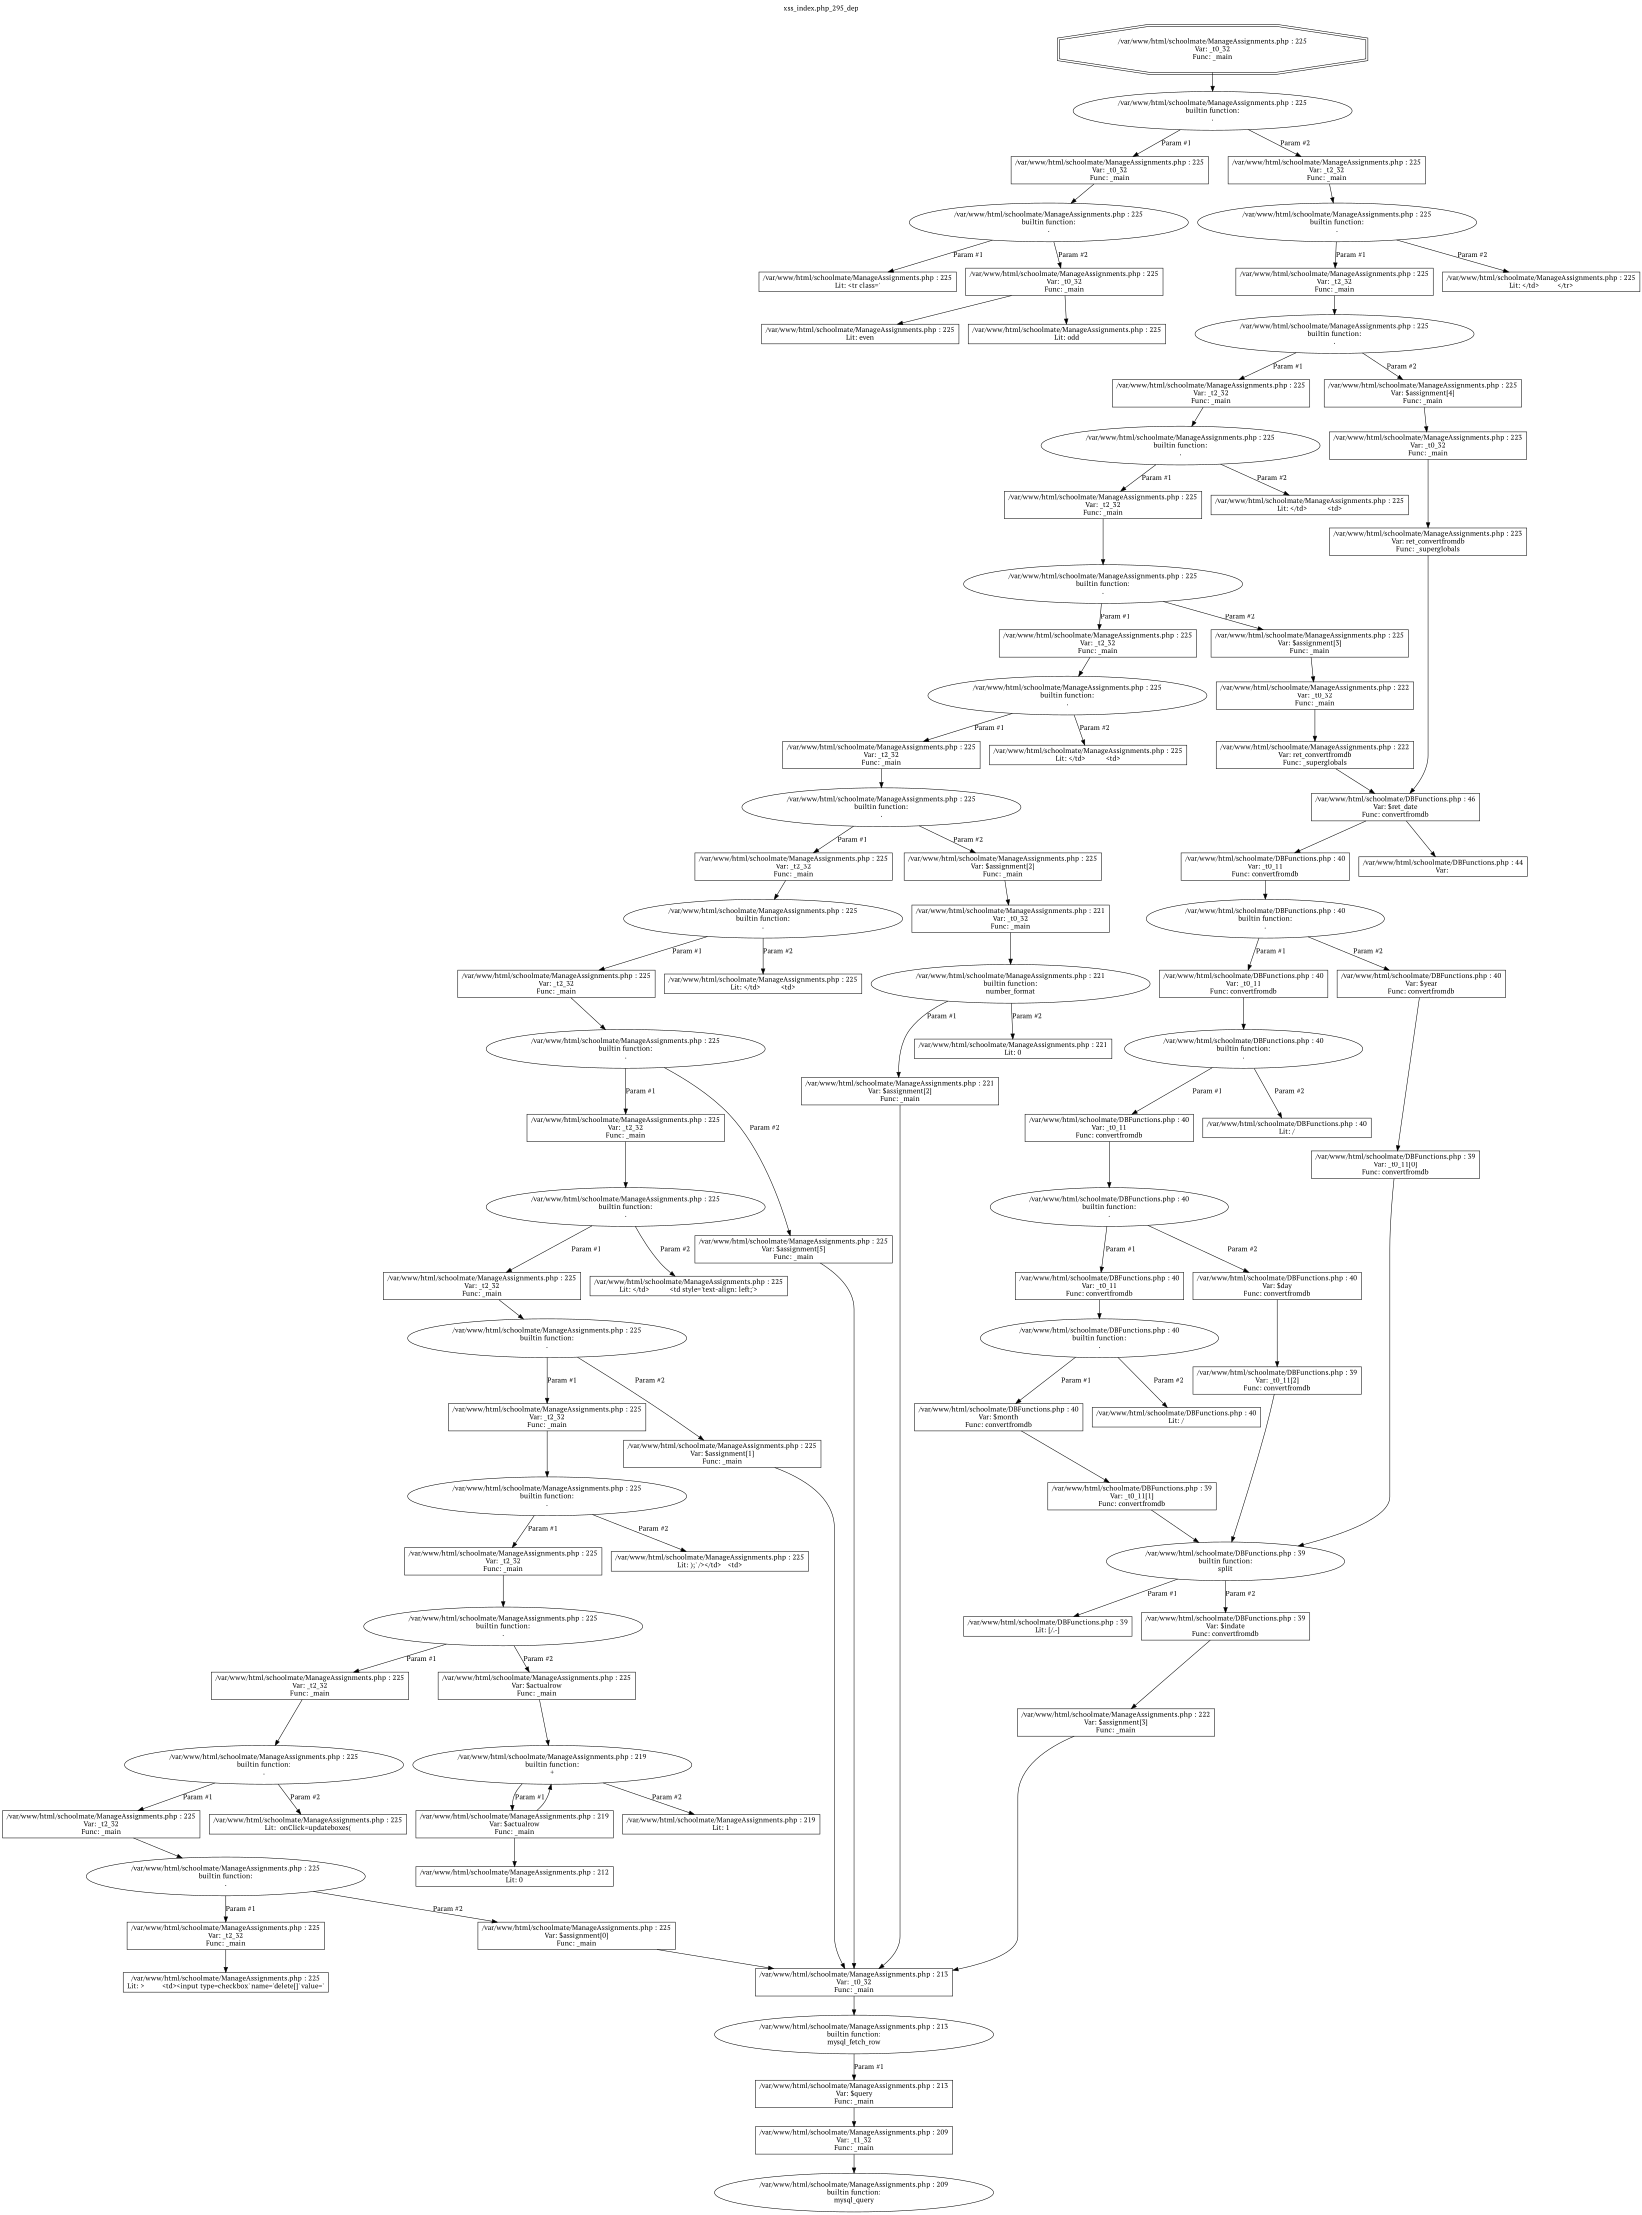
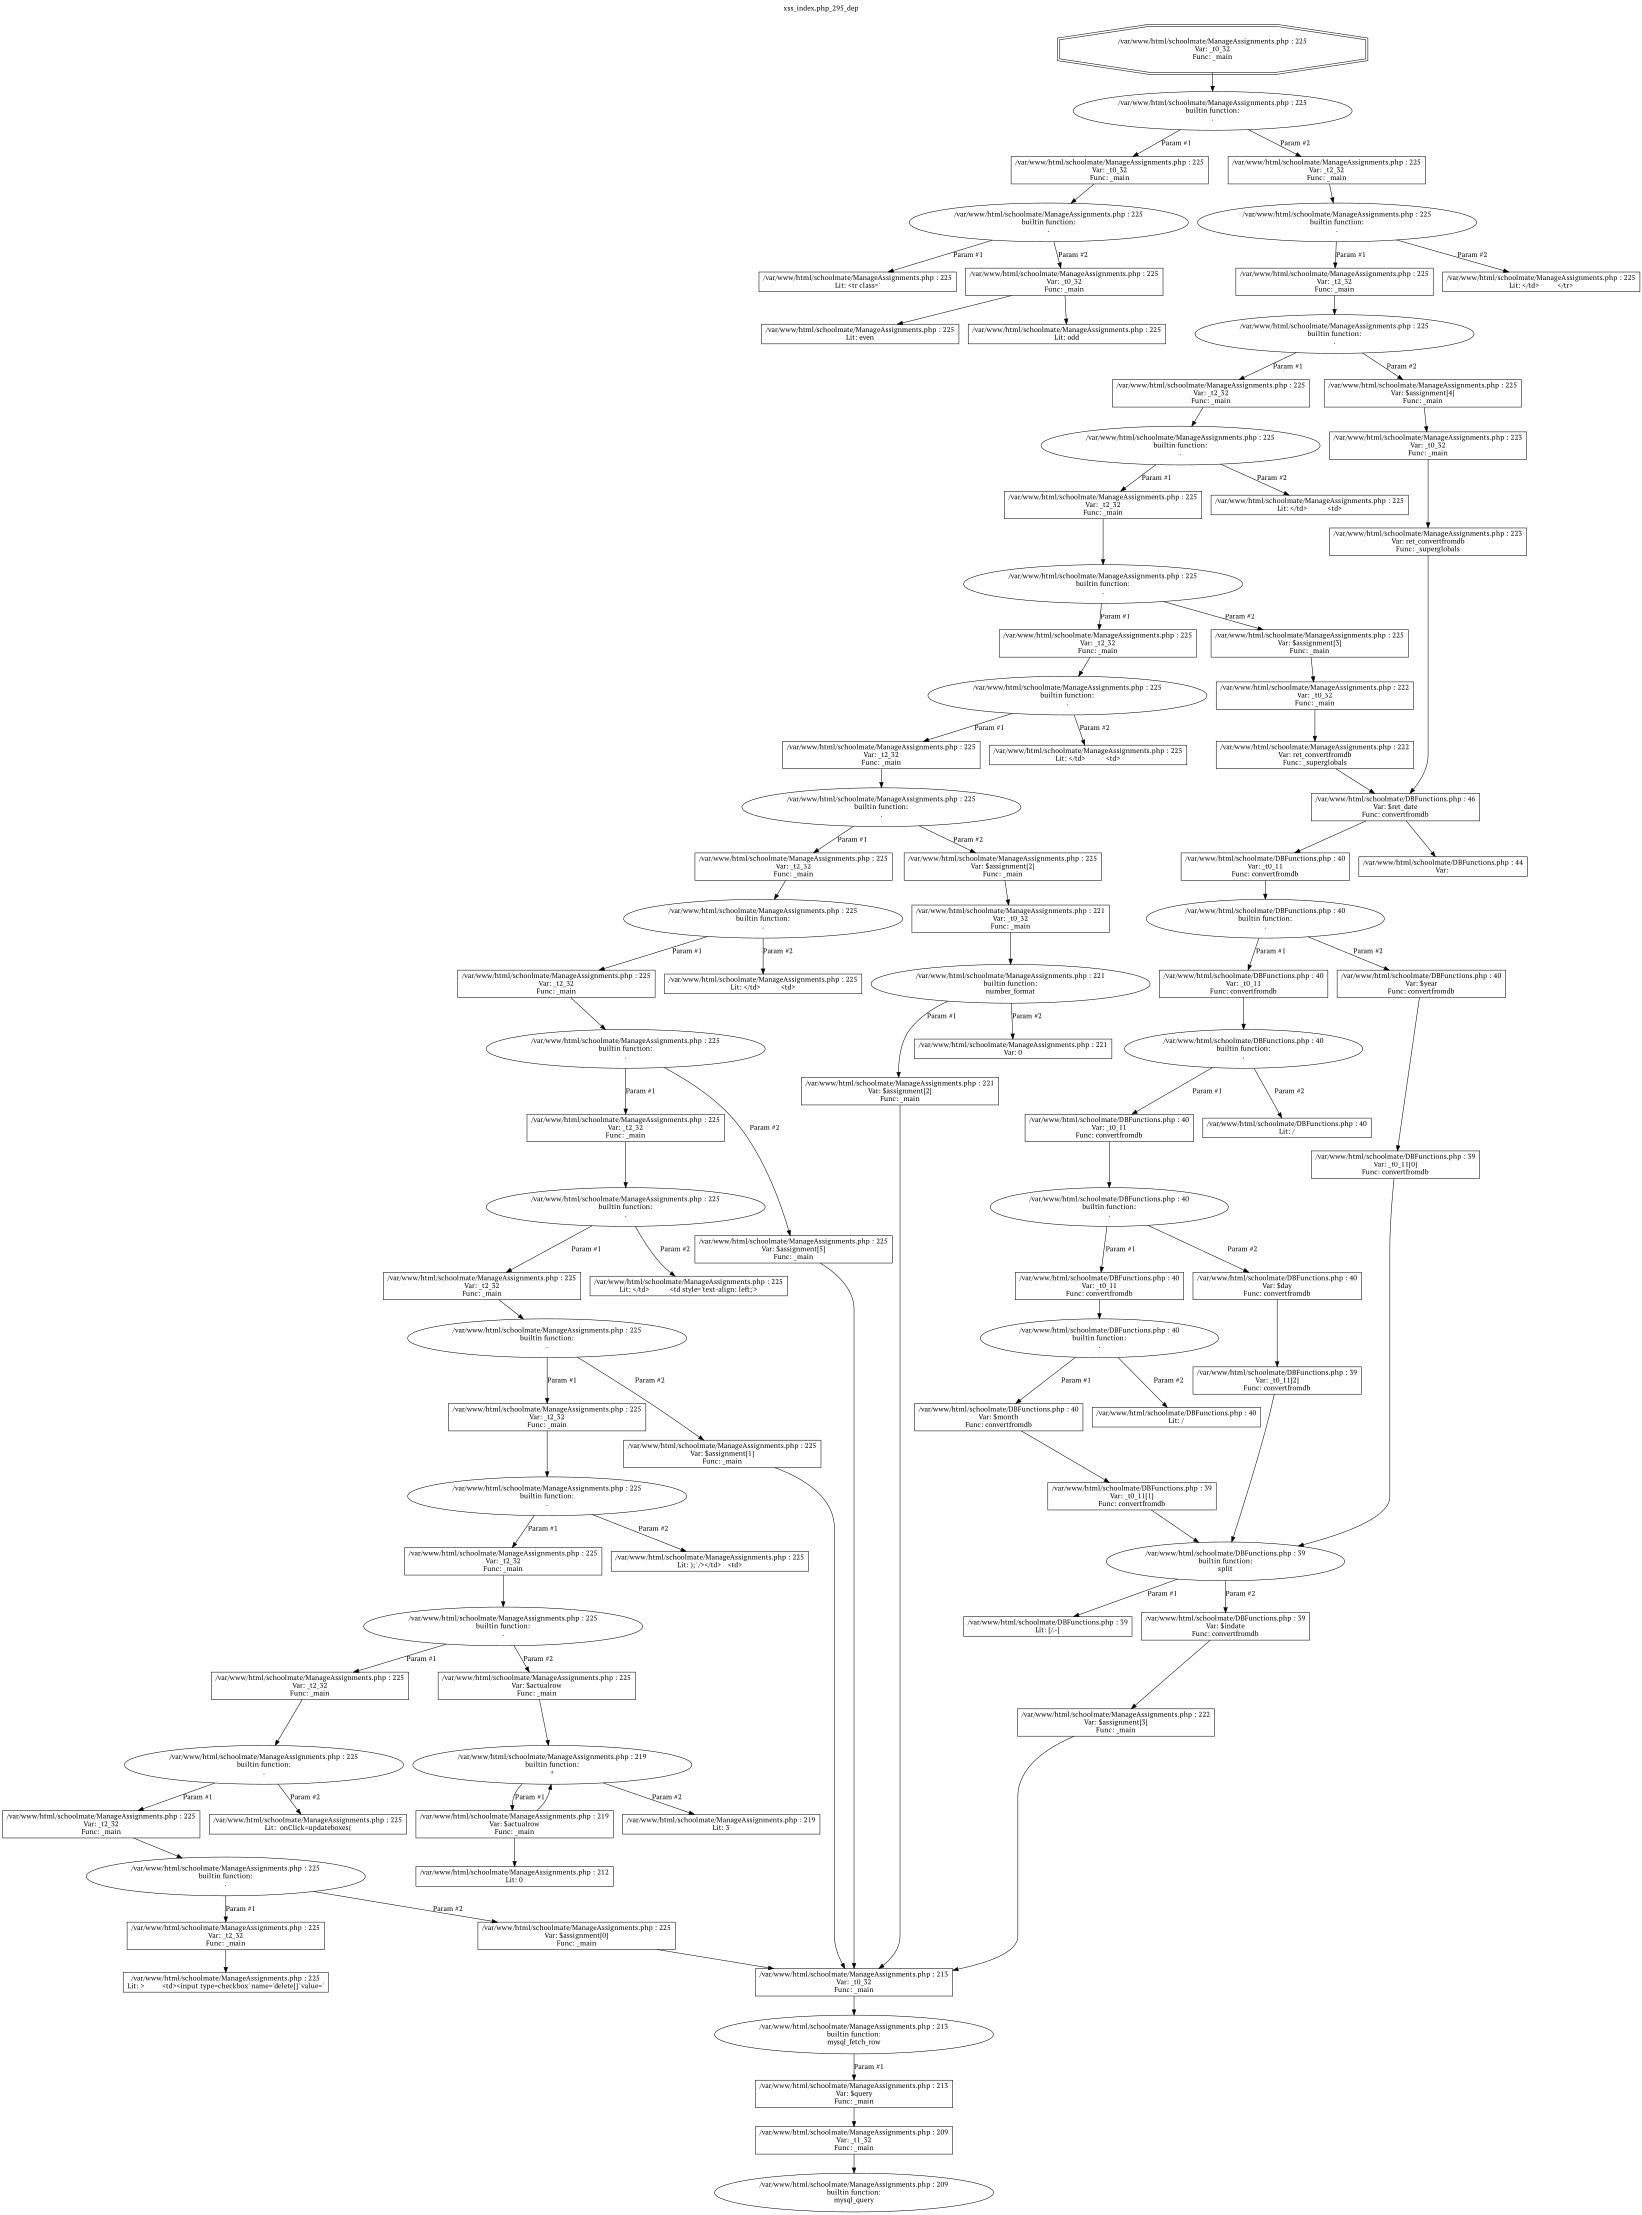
node "/var/www/html/schoolmate/ManageAssignments.php : 221 Lit: 0": label "/var/www/html/schoolmate/ManageAssignments.php : 221 Lit: 0" -> "/var/www/html/schoolmate/ManageAssignments.php : 221 Var: 0"
node "/var/www/html/schoolmate/ManageAssignments.php : 219 Lit: 1": label "/var/www/html/schoolmate/ManageAssignments.php : 219 Lit: 1" -> "/var/www/html/schoolmate/ManageAssignments.php : 219 Lit: 3"
